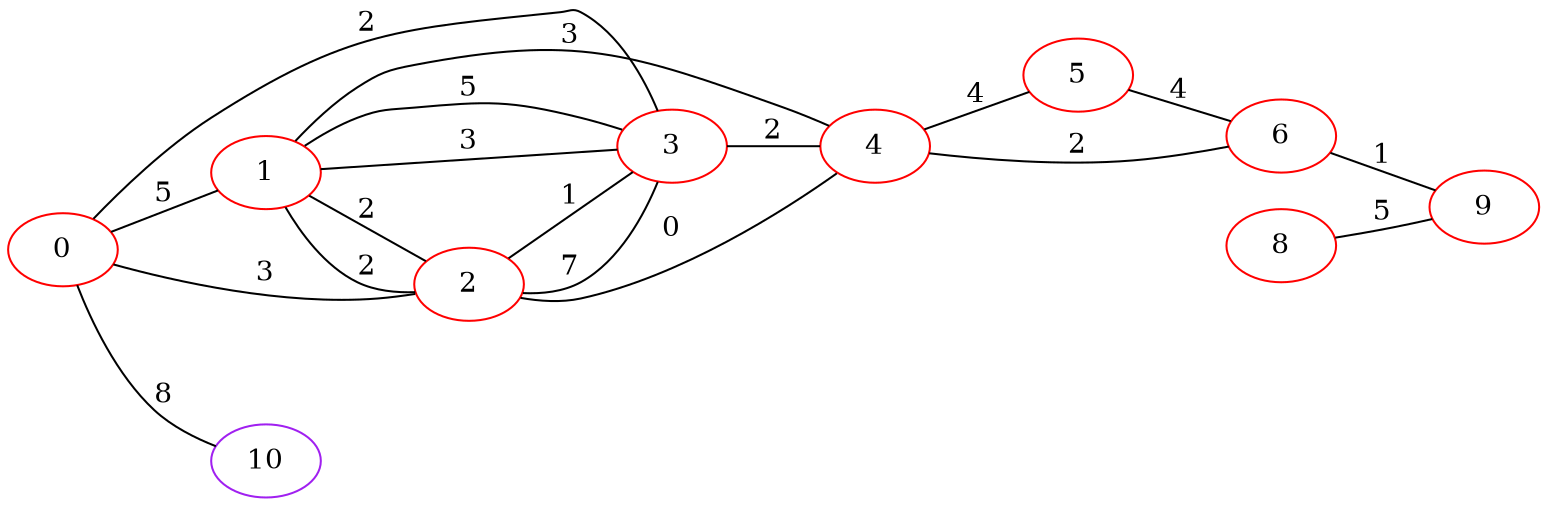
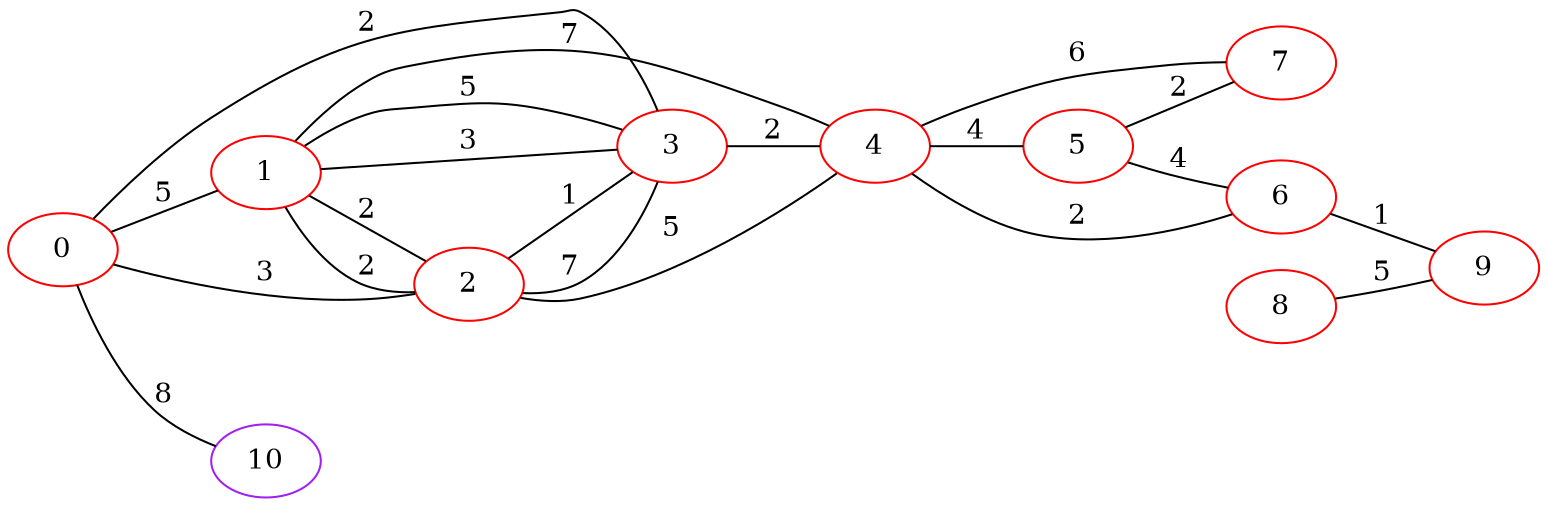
edge "4" -- "1": label "3" -> "7"
node "7": added
edge "4" -- "2": label "0" -> "5"
